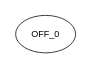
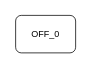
node "OFF_0": shape ellipse -> rounded rectangle
